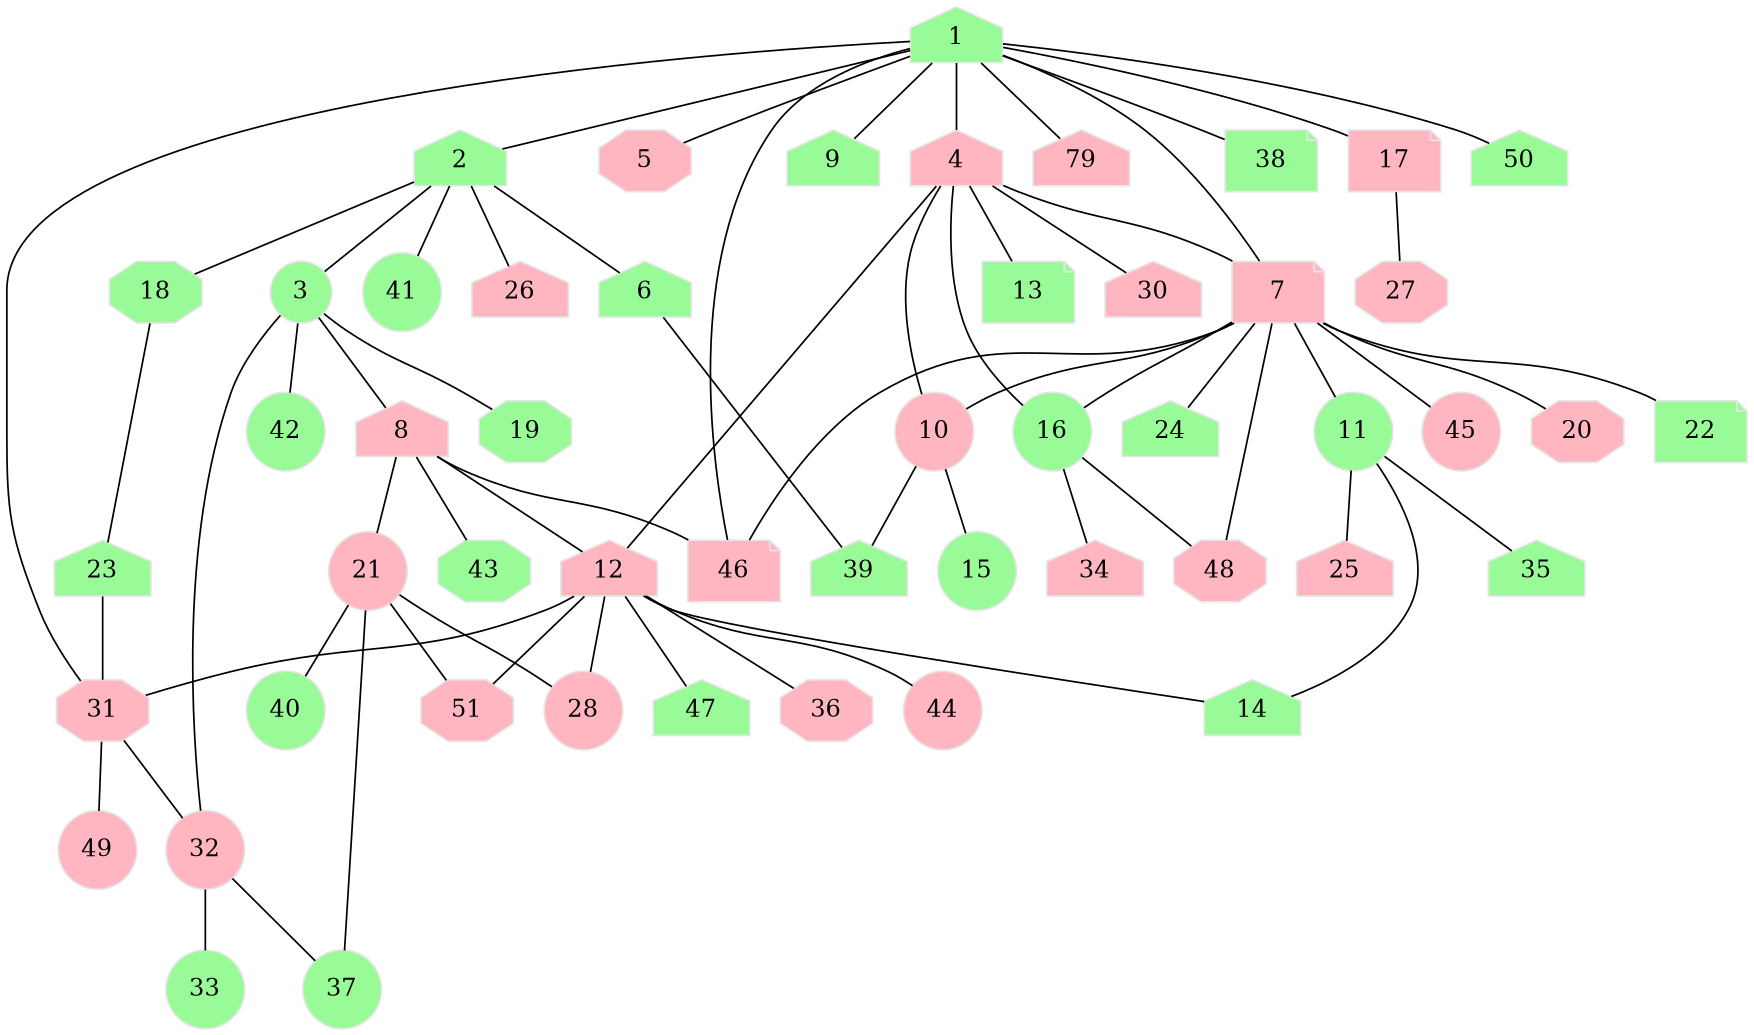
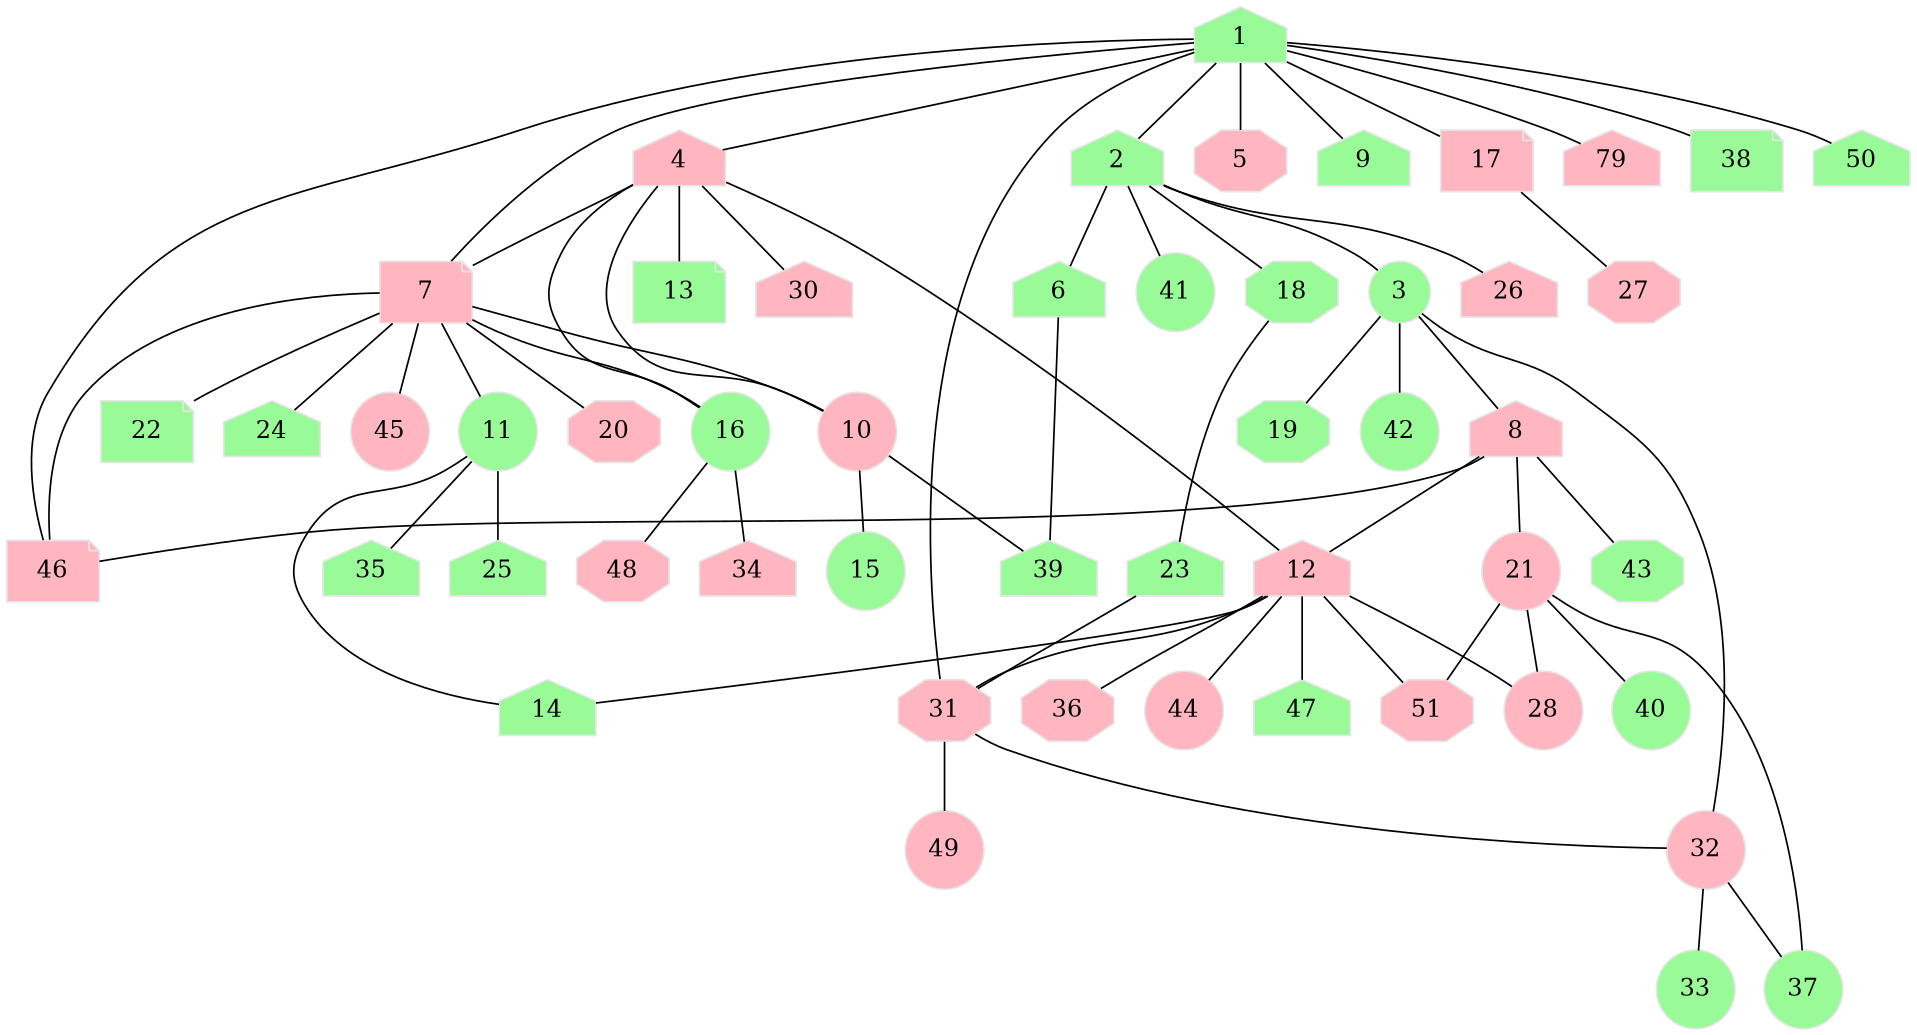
edge "7" -- "48": removed
node "25": fillcolor lightpink -> palegreen
